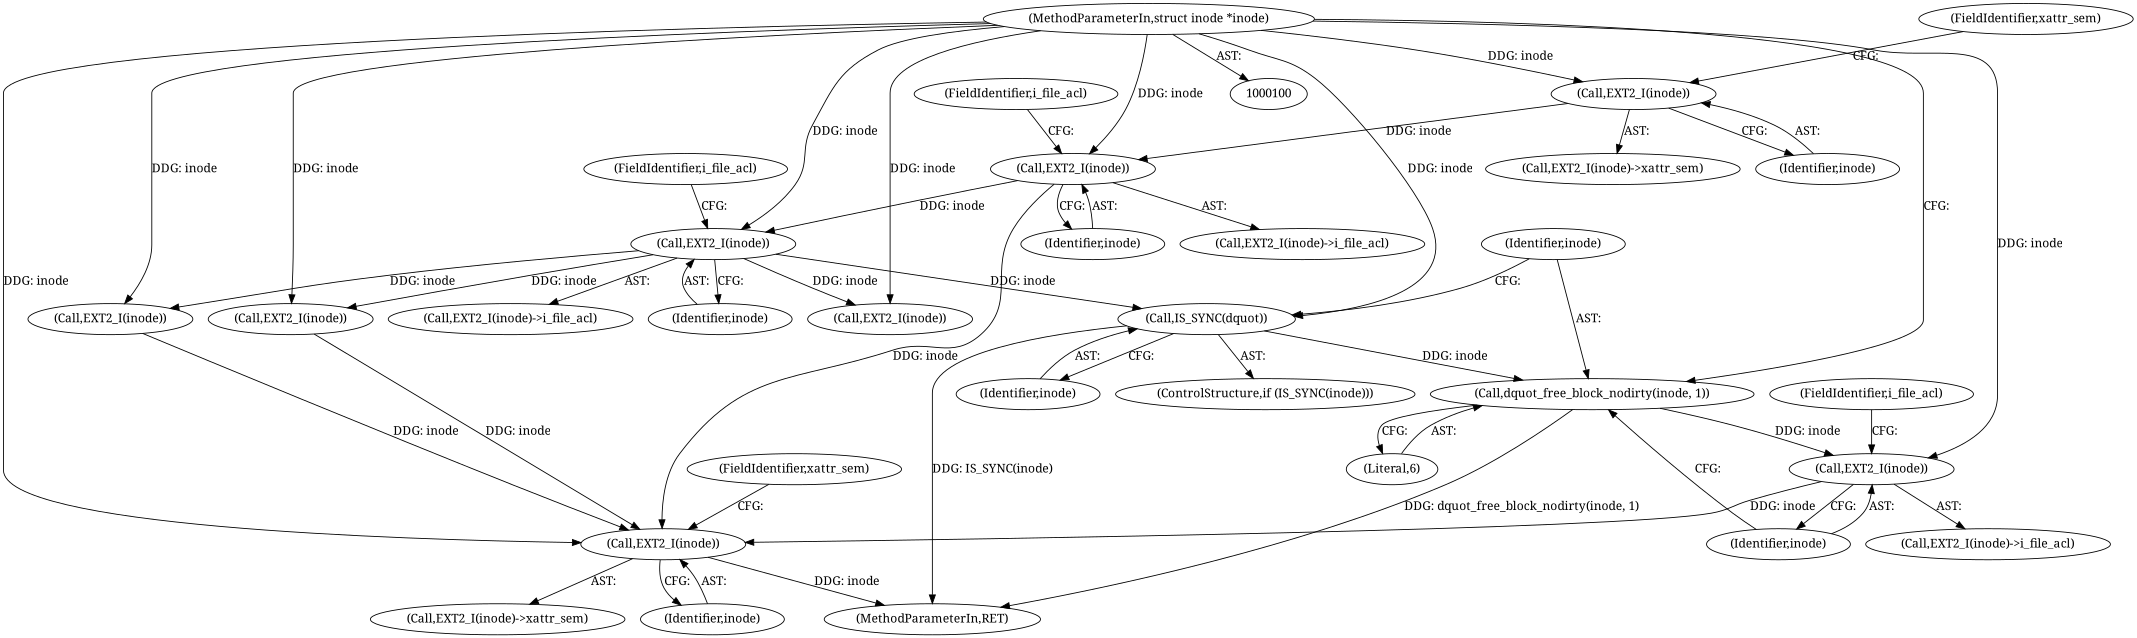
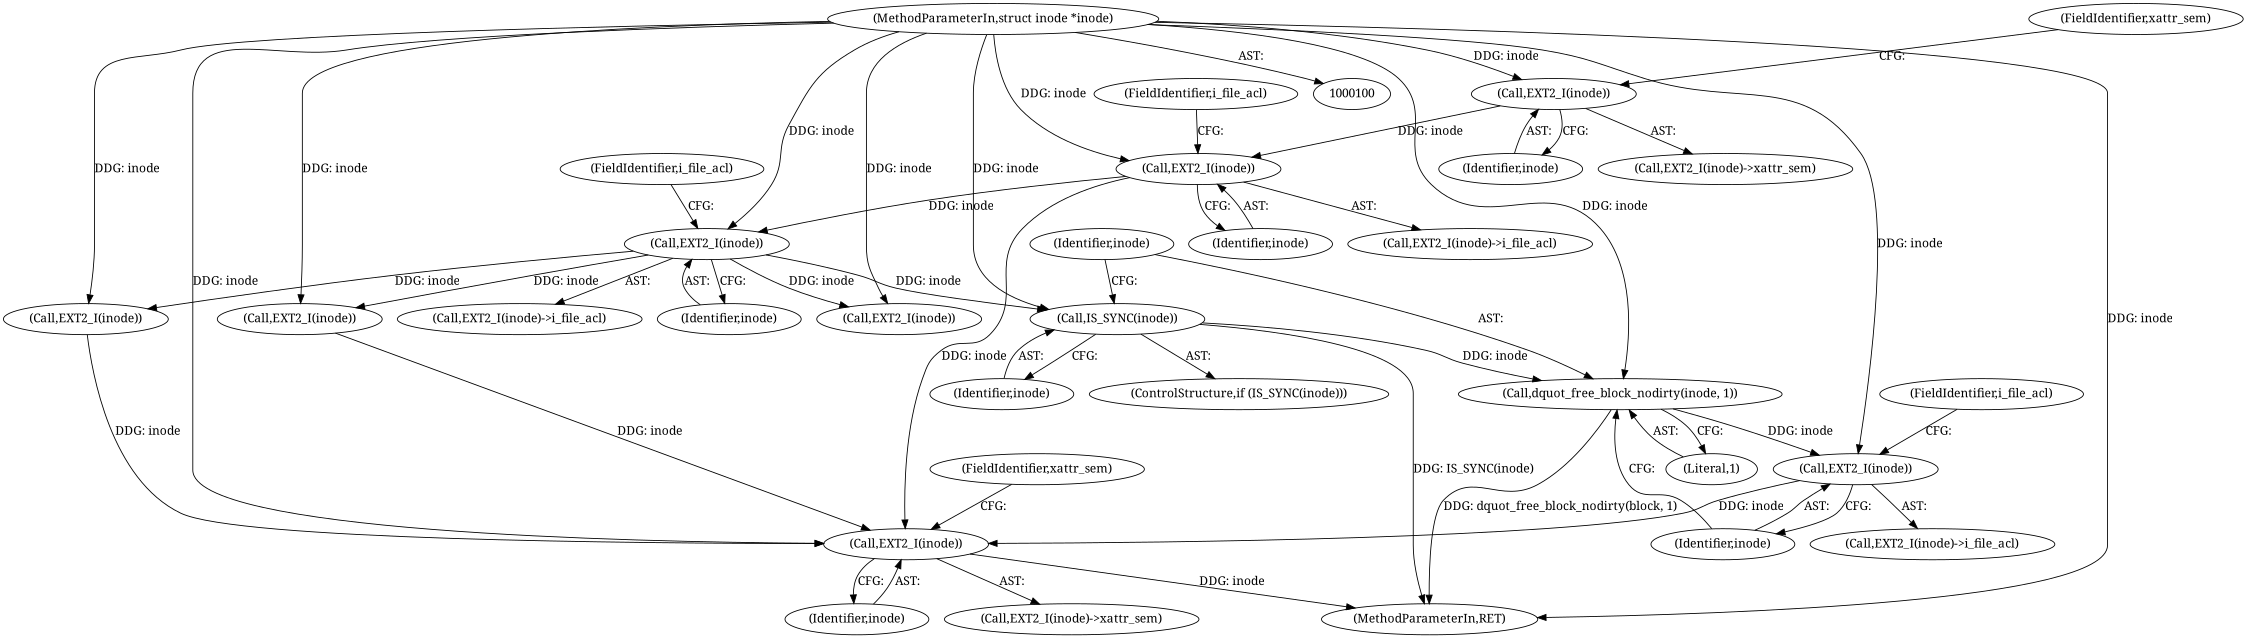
edge "(MethodParameterIn,struct inode *inode)" -> "(MethodParameterIn,RET)": added, label "DDG: inode"
edge "(MethodParameterIn,struct inode *inode)" -> "(Call,dquot_free_block_nodirty(inode, 1))": label "CFG: " -> "DDG: inode"
node "(Call,IS_SYNC(dquot))": label "(Call,IS_SYNC(dquot))" -> "(Call,IS_SYNC(inode))"
node "(Literal,6)": label "(Literal,6)" -> "(Literal,1)"
edge "(Call,dquot_free_block_nodirty(inode, 1))" -> "(MethodParameterIn,RET)": label "DDG: dquot_free_block_nodirty(inode, 1)" -> "DDG: dquot_free_block_nodirty(block, 1)"
